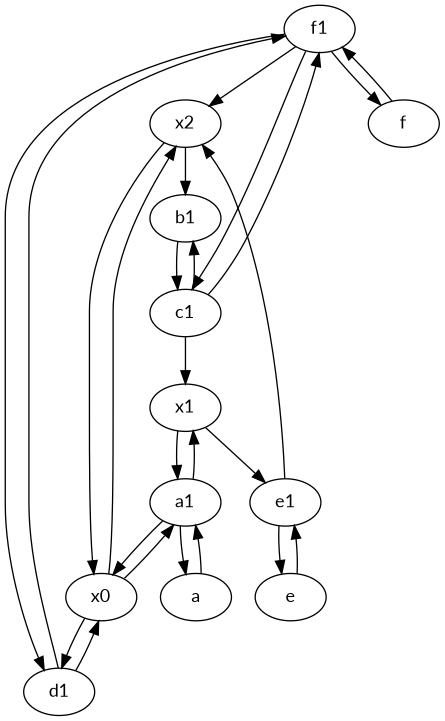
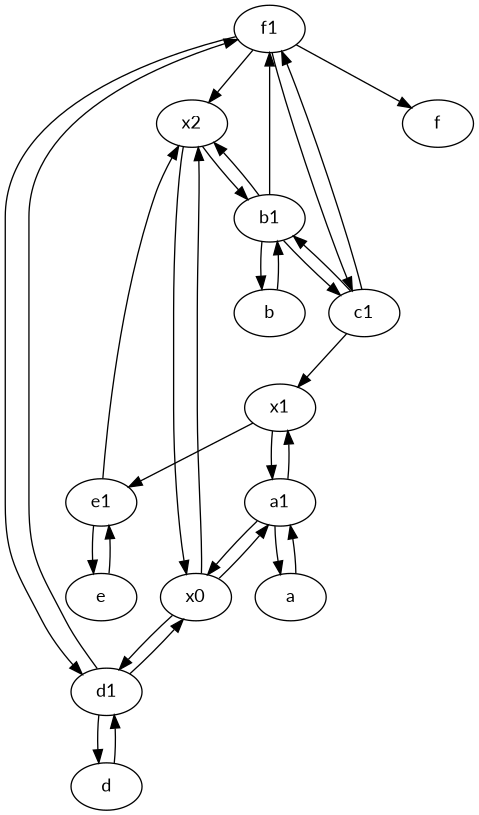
edge "f" -> "f1": now "b1" -> "f1"
edge "b1" -> "x2": added
node "b": added
node "d": added
